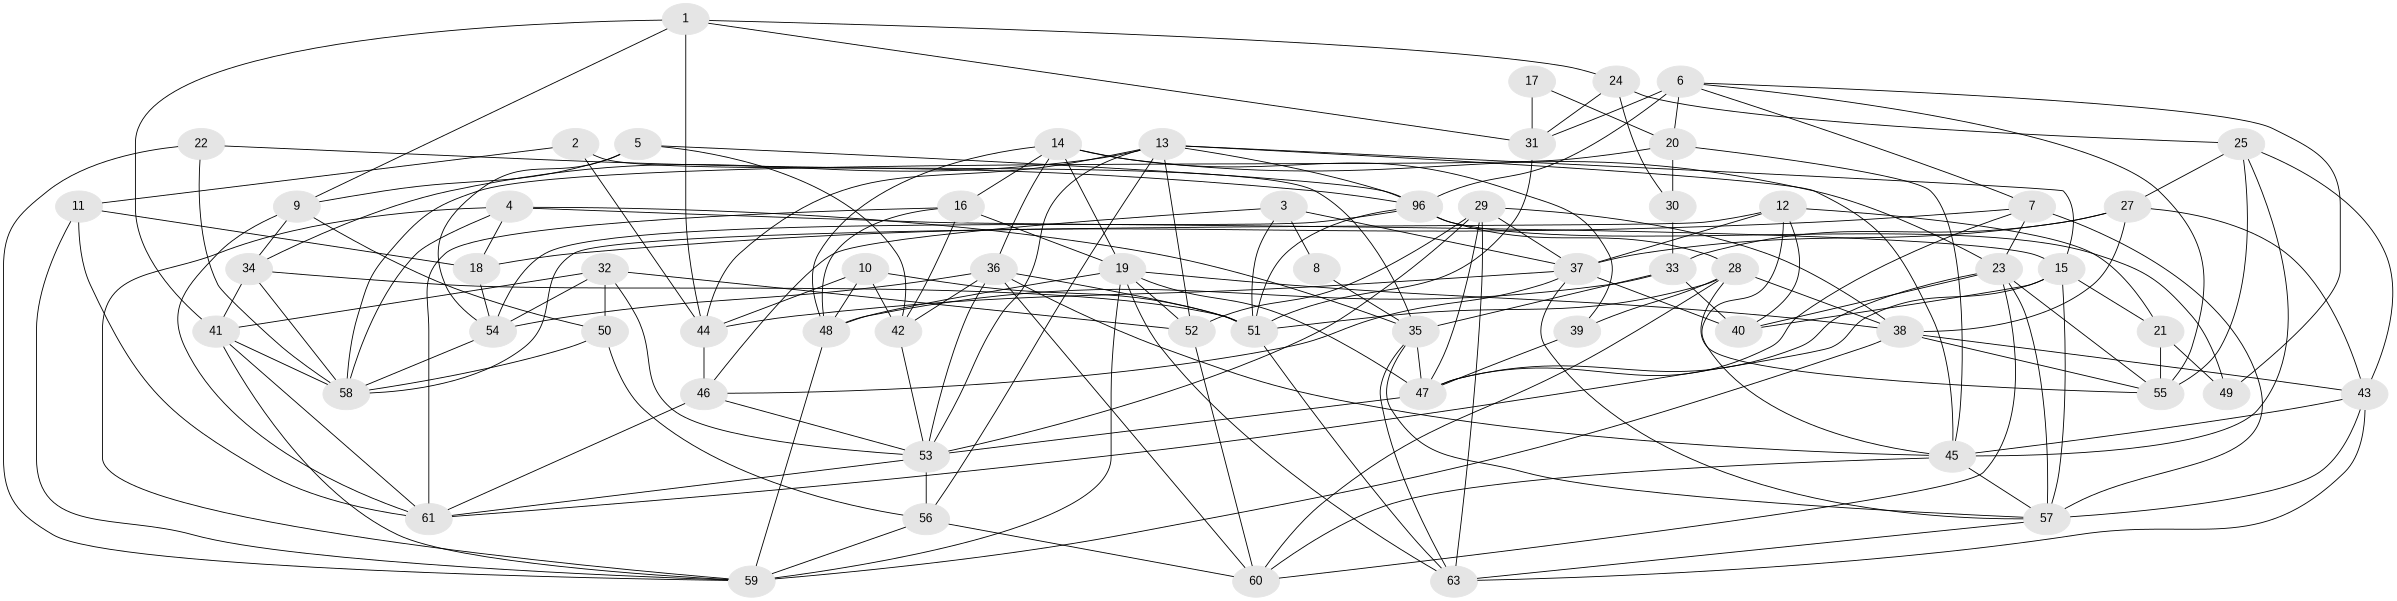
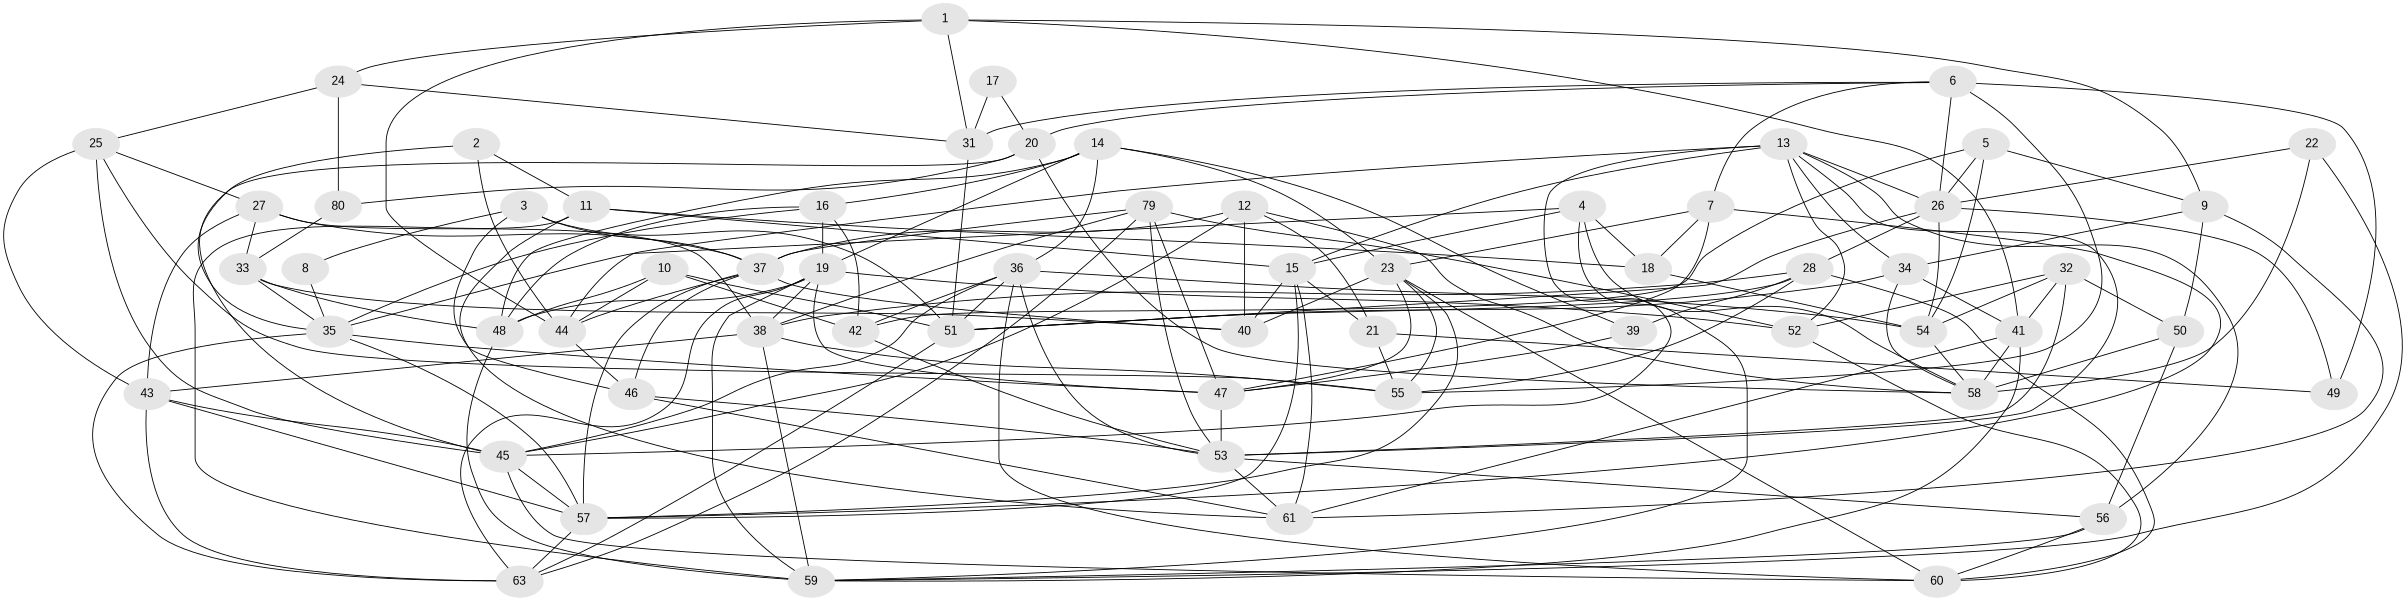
node "96": label "96" -> "26"
node "29": label "29" -> "79"
node "30": label "30" -> "80"
edge "16" -- "61": now "16" -- "35"
edge "11" -- "15": added
